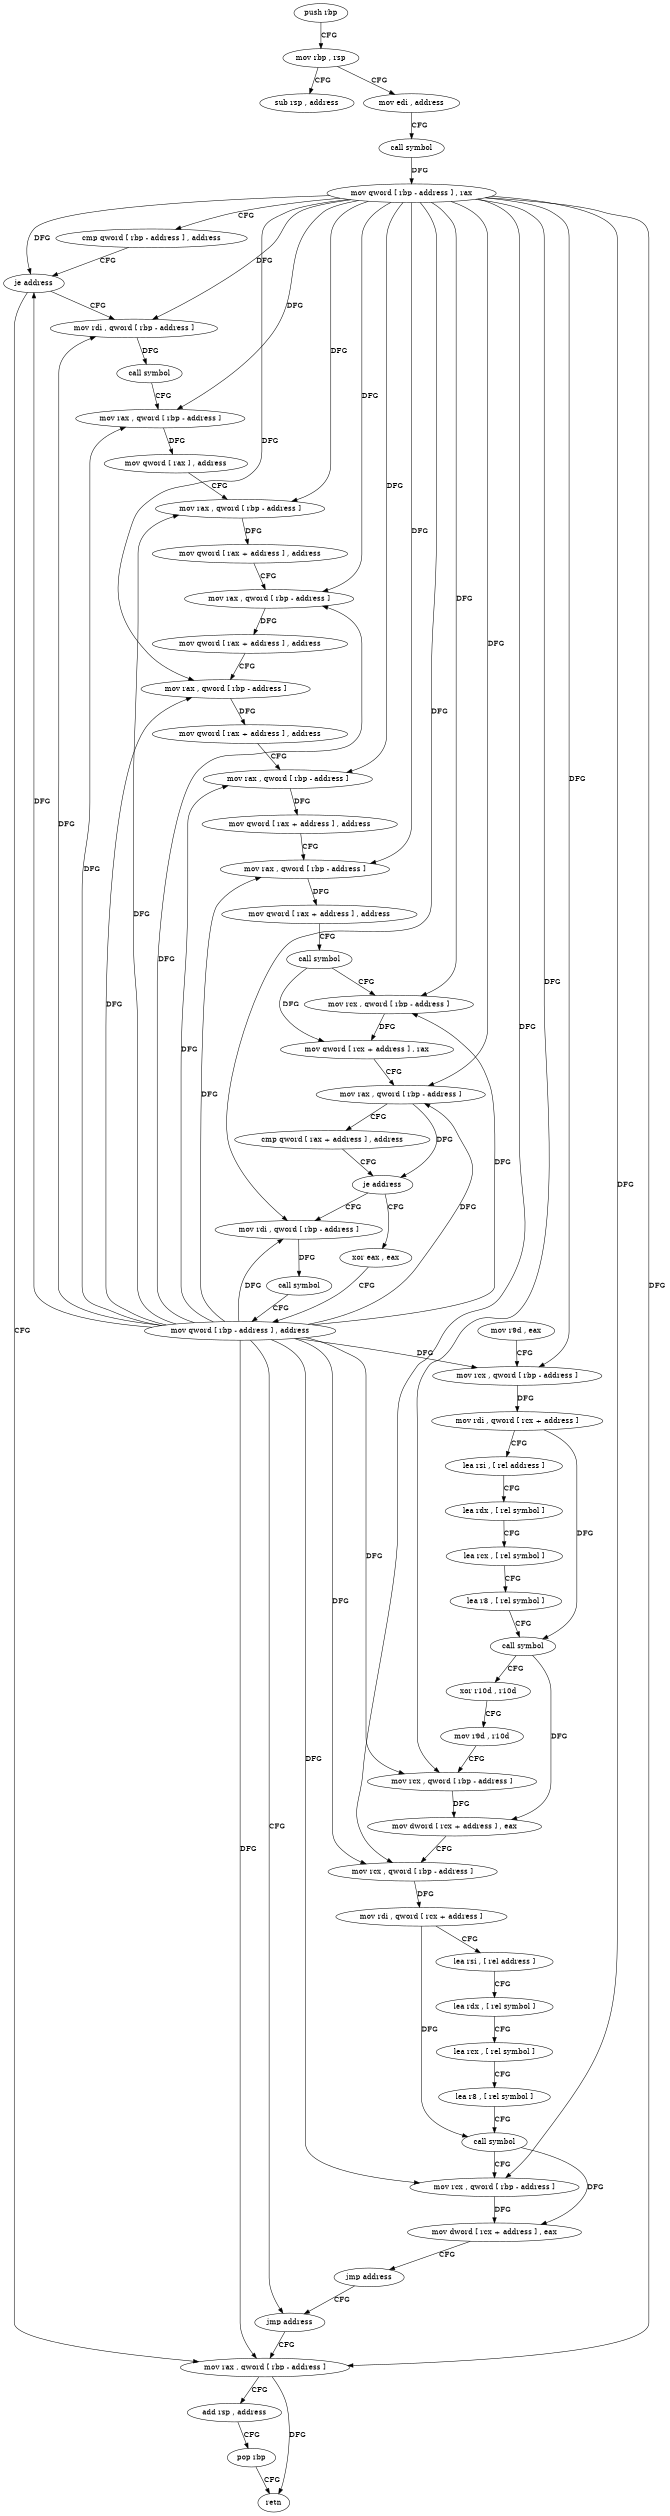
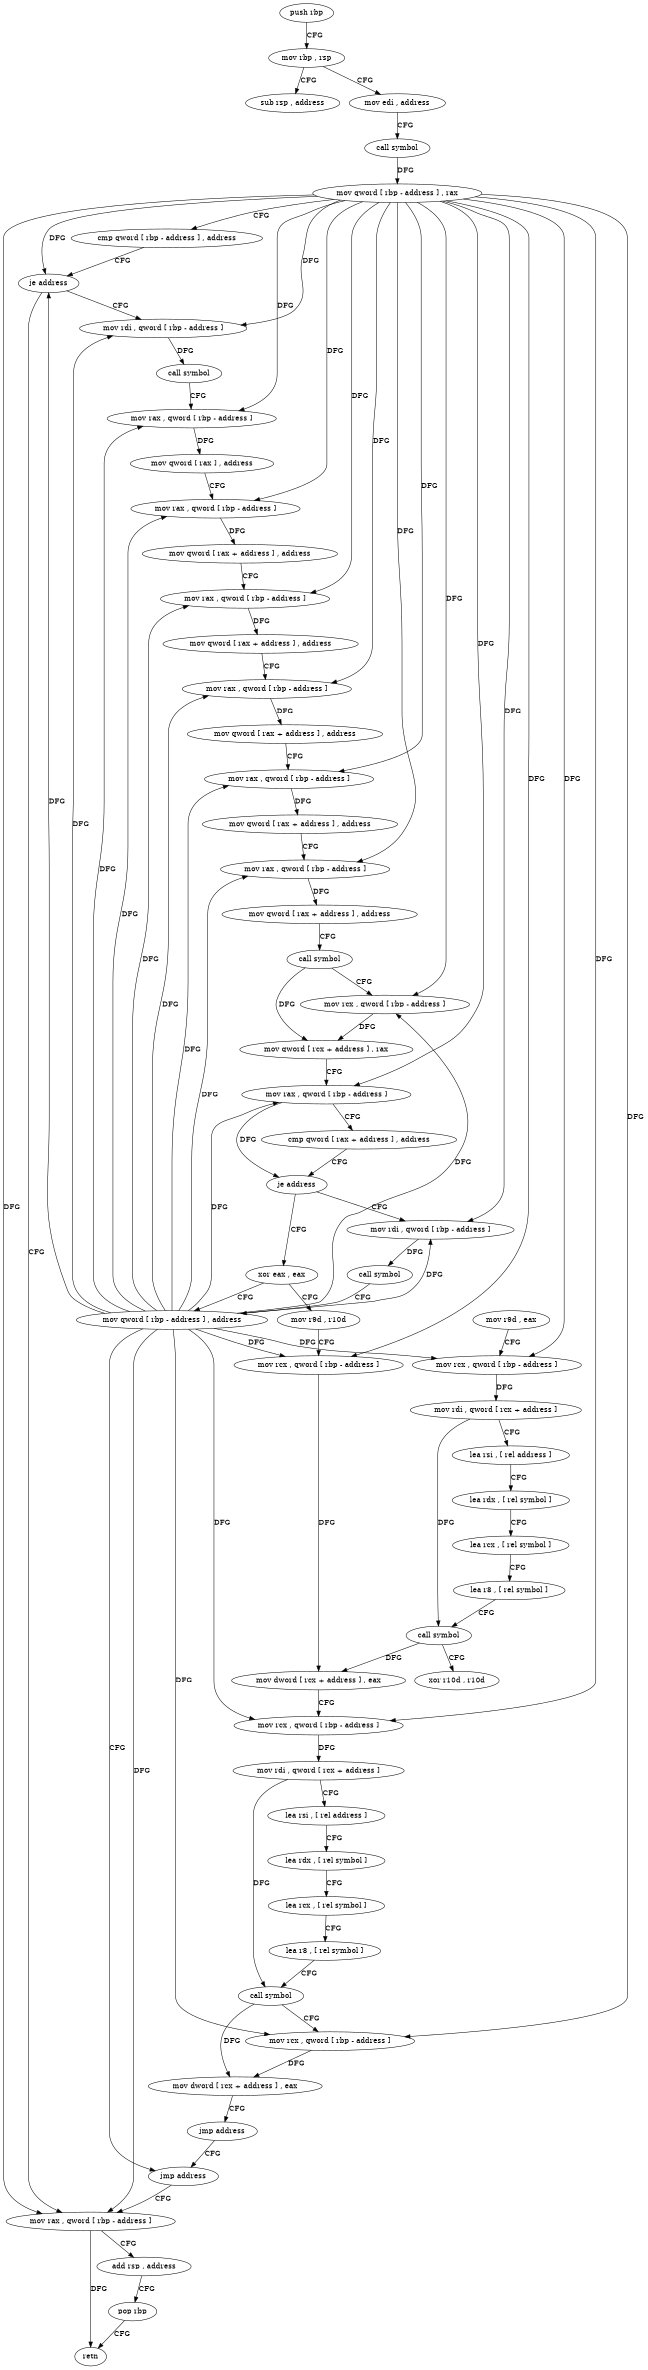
edge "xor r10d , r10d" -> "mov r9d , r10d": now "xor eax , eax" -> "mov r9d , r10d"
